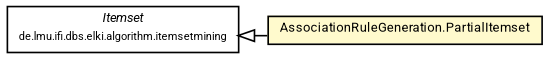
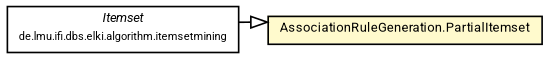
edge "AssociationRuleGeneration.PartialItemset" -> "Itemset": reversed
